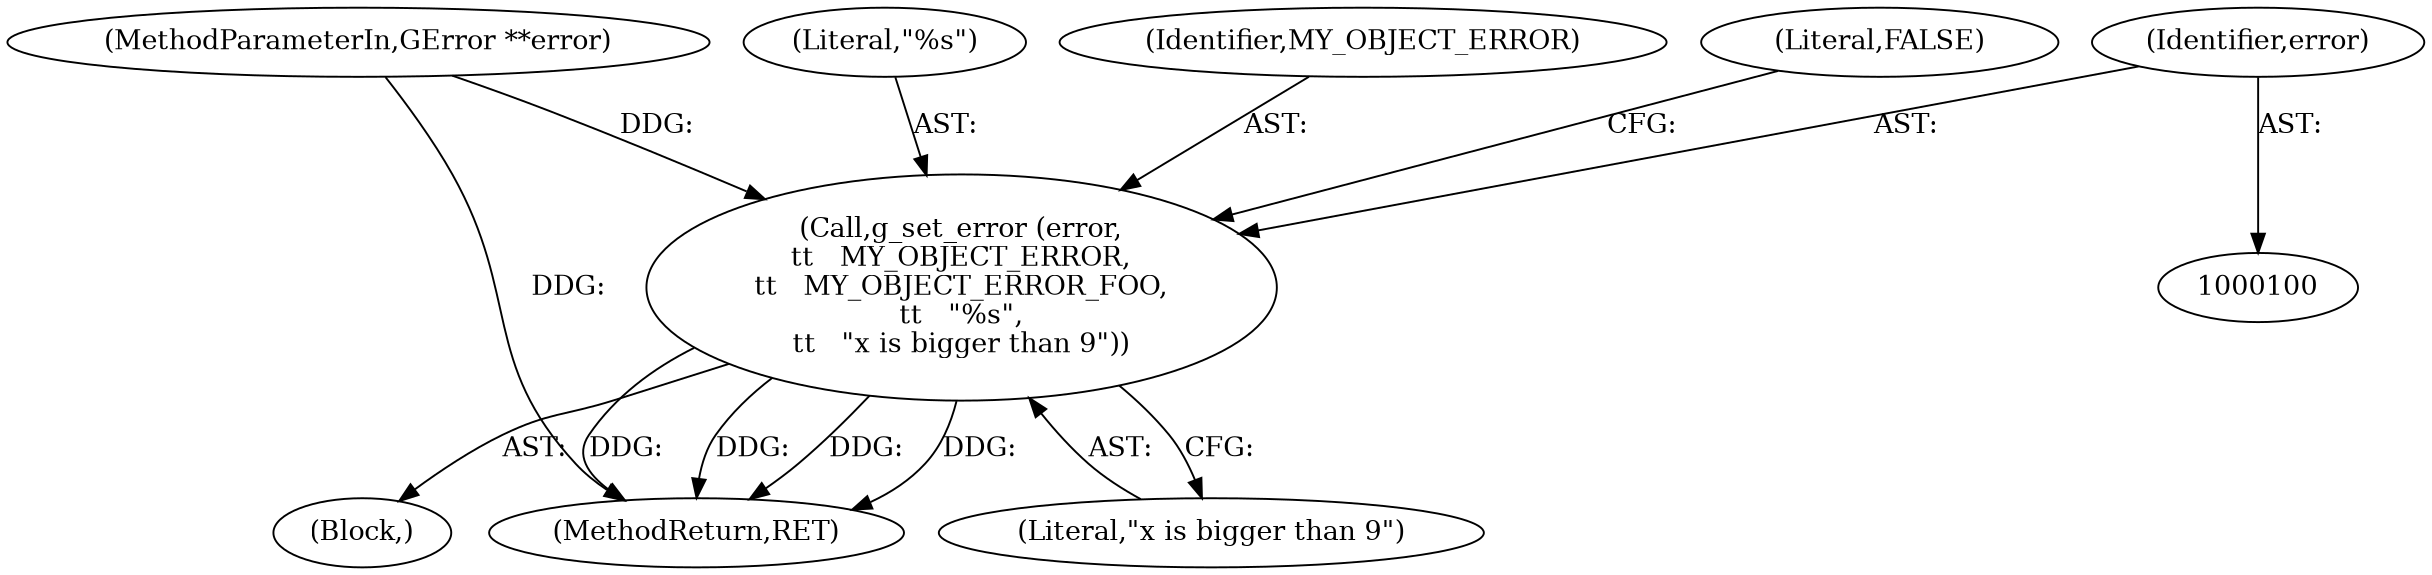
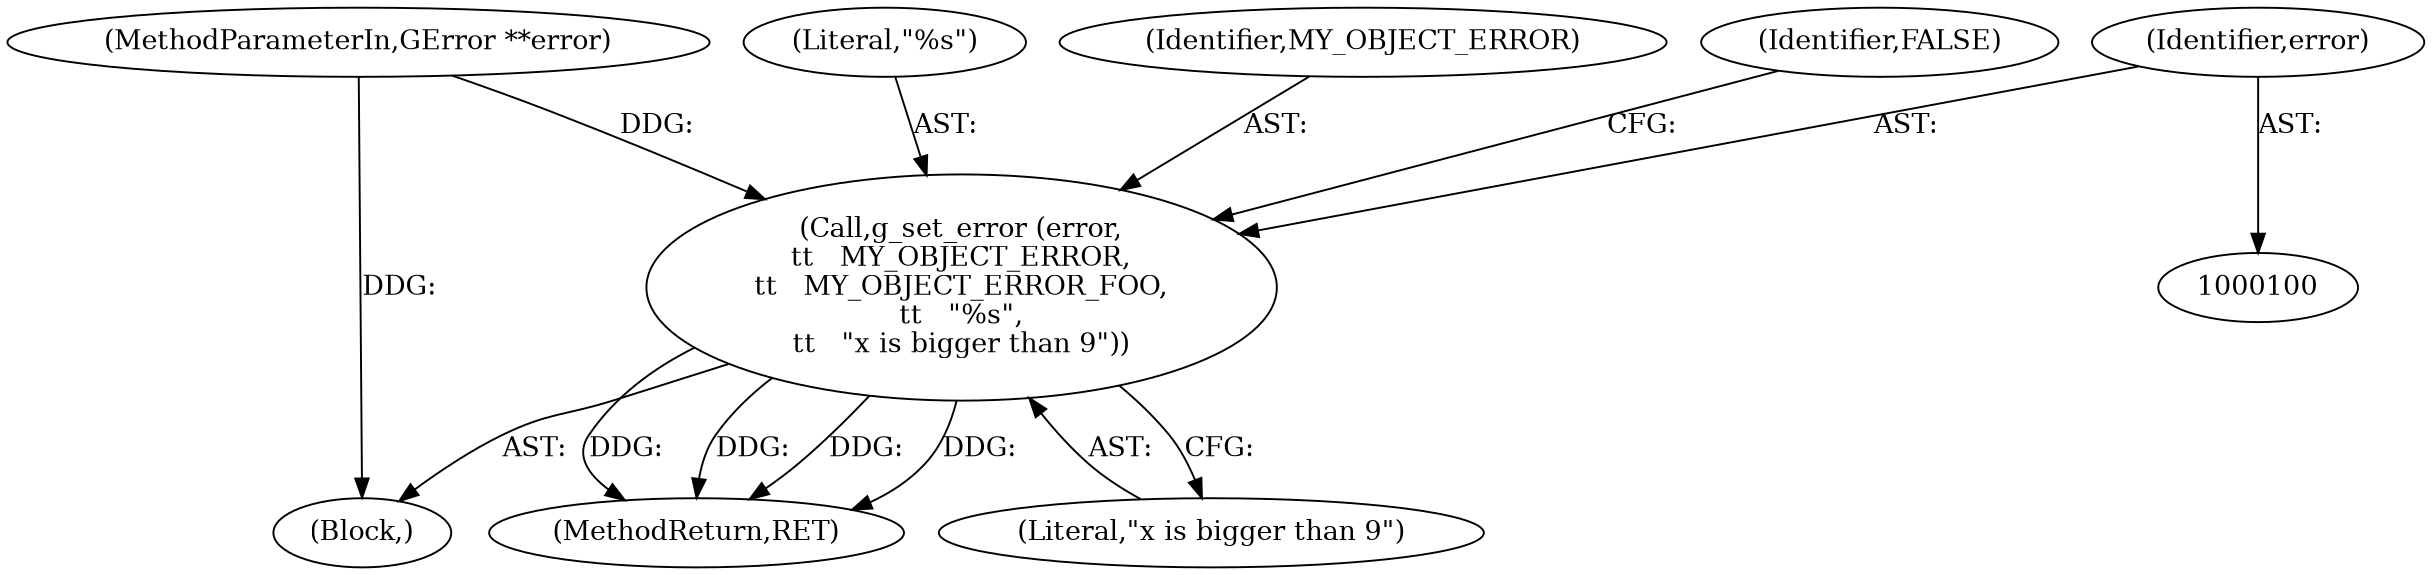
node "(Literal,FALSE)": label "(Literal,FALSE)" -> "(Identifier,FALSE)"
edge "(MethodParameterIn,GError **error)" -> "(MethodReturn,RET)": now "(MethodParameterIn,GError **error)" -> "(Block,)"
